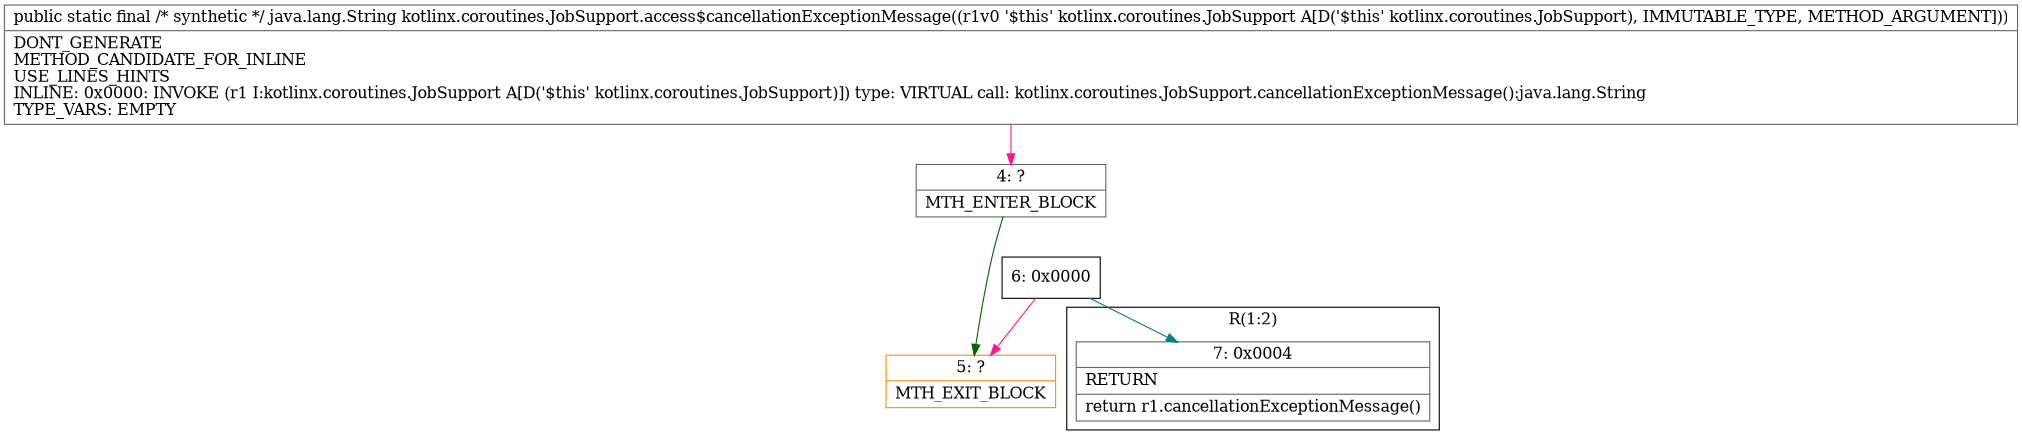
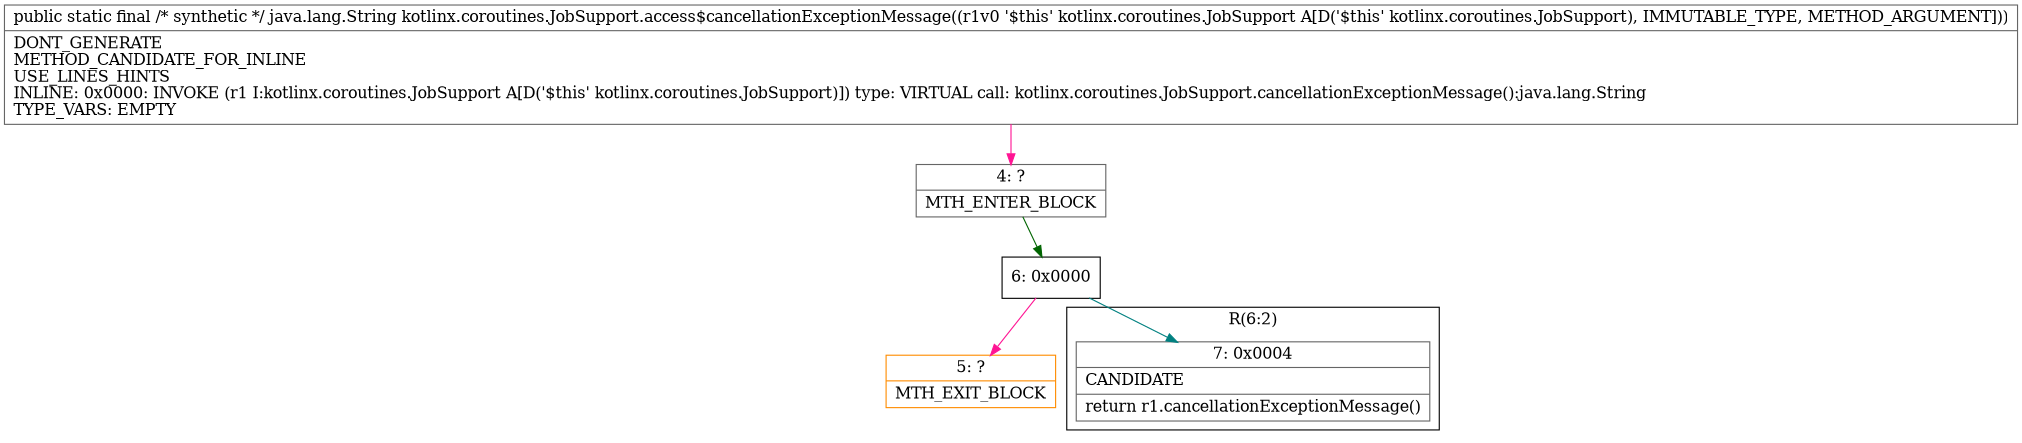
edge "4: ?" -> "5: ?": now "4: ?" -> "6: 0x0000"
cluster "R(1:2)": label "R(1:2)" -> "R(6:2)"
node "7: 0x0004": text "RETURN" -> "CANDIDATE"
